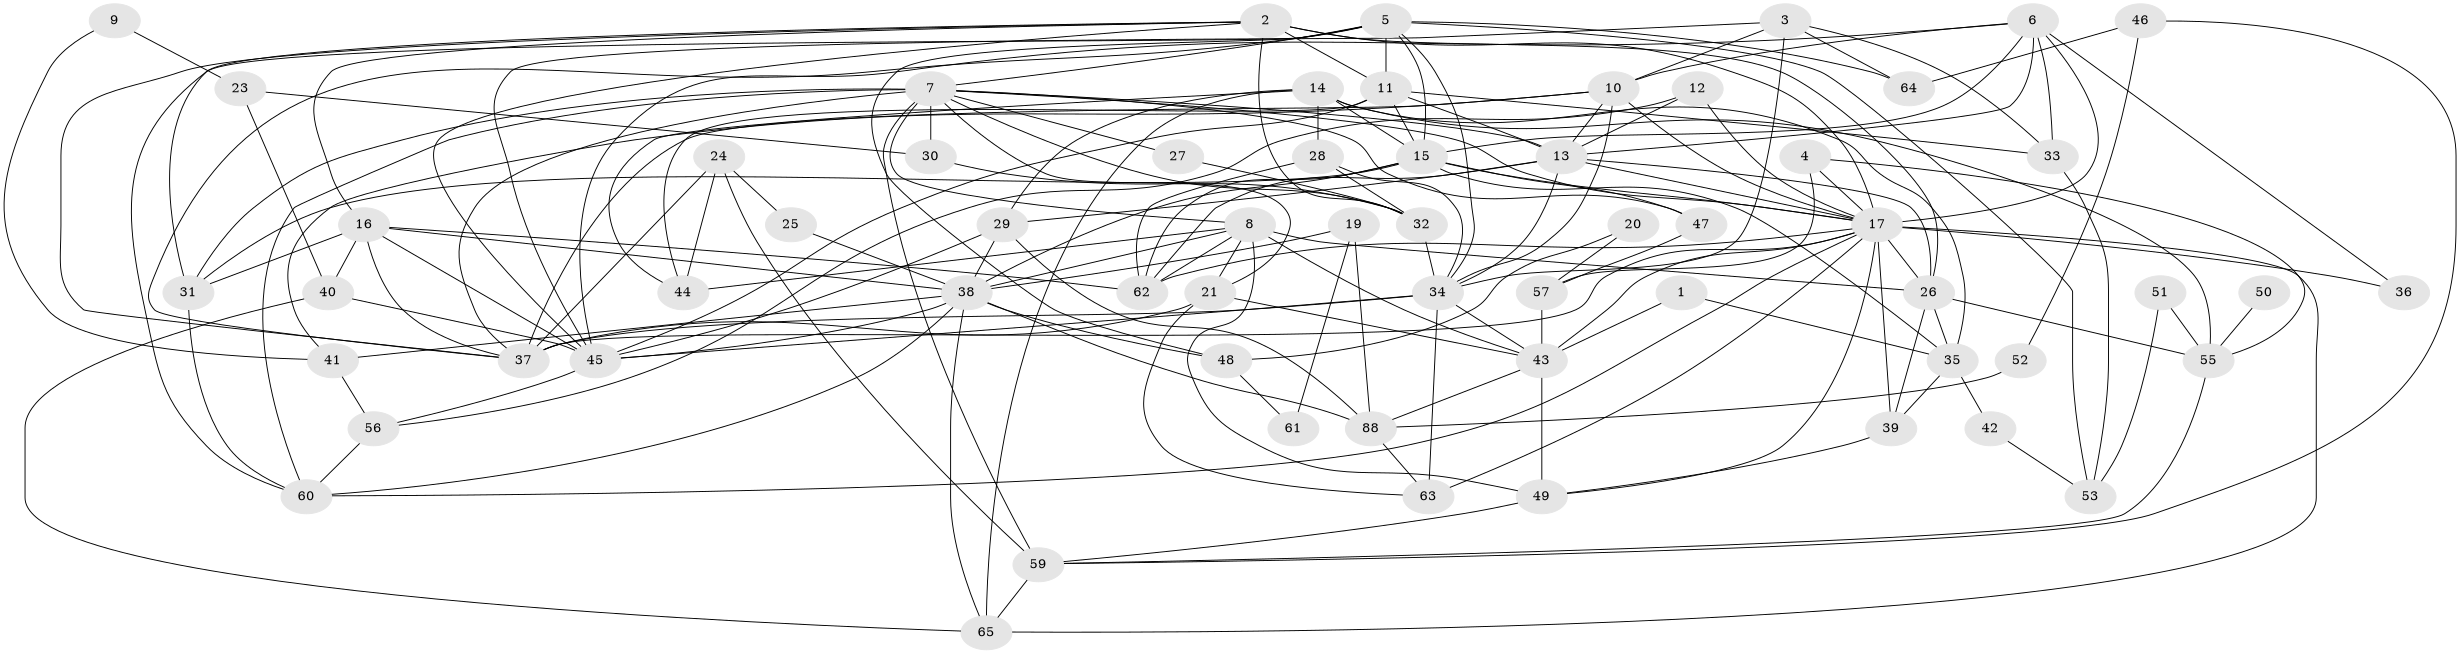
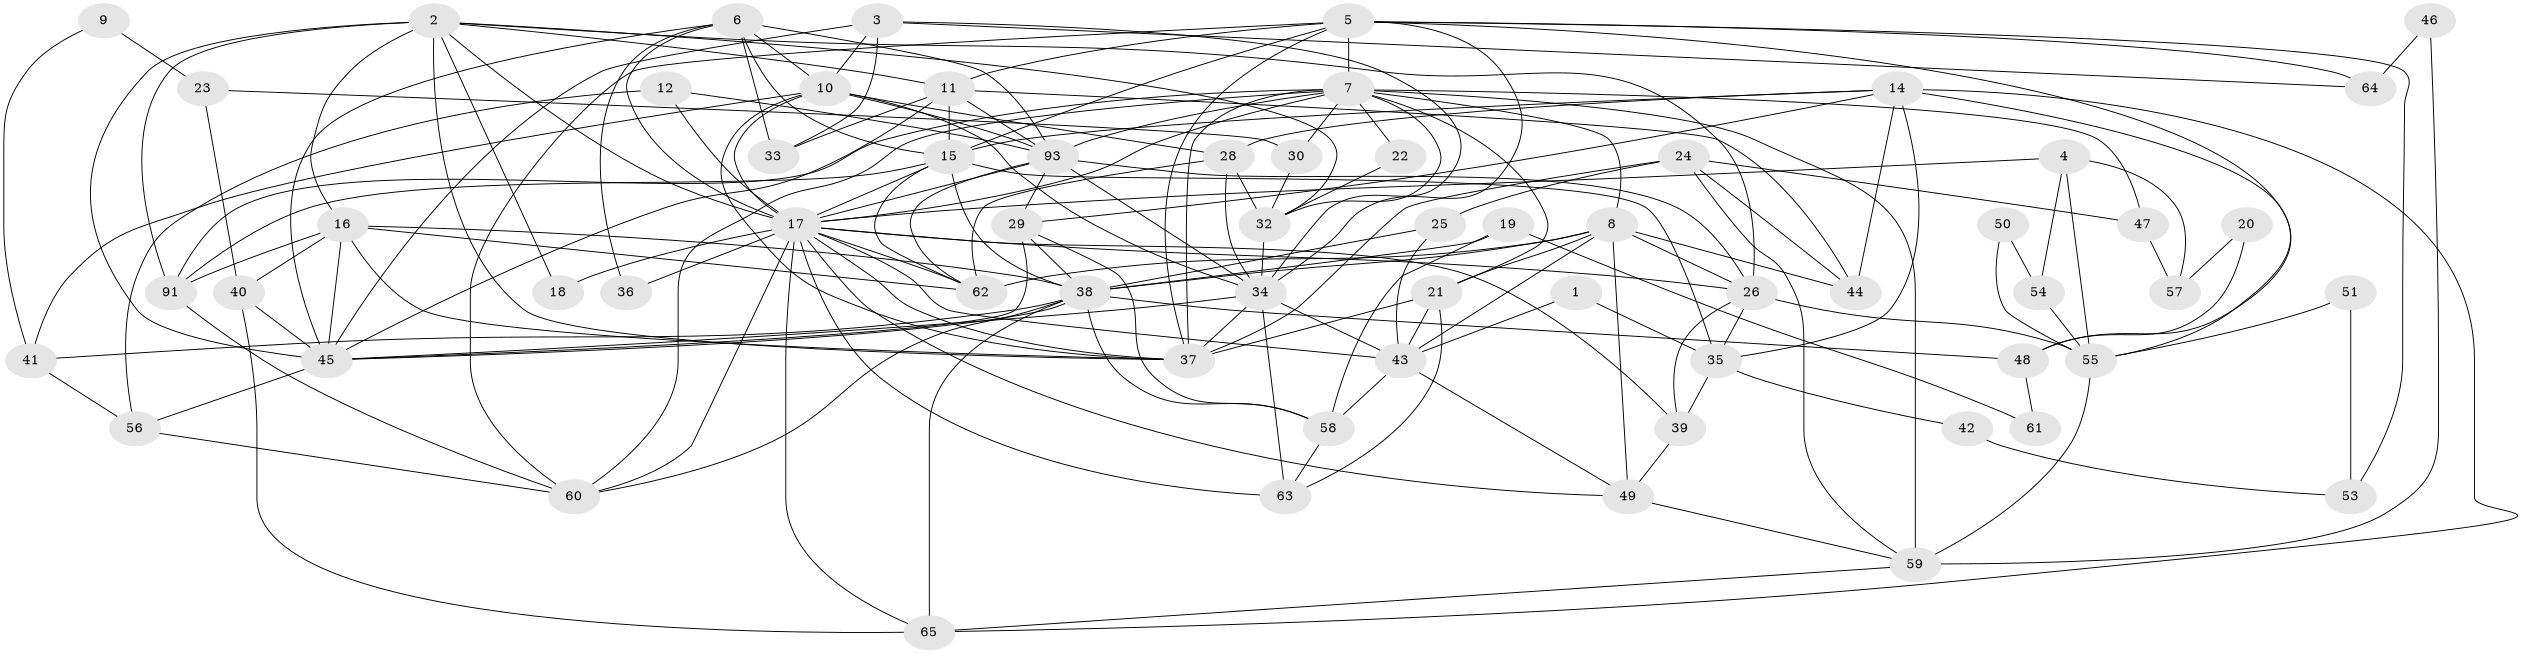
edge "10" -- "28": added
node "27": label "27" -> "22"
node "13": label "13" -> "93"
edge "15" -- "47": now "24" -- "47"
node "31": label "31" -> "91"
node "18": added
node "54": added
edge "33" -- "53": removed
edge "57" -- "43": now "25" -- "43"
node "52": removed
node "88": label "88" -> "58"
